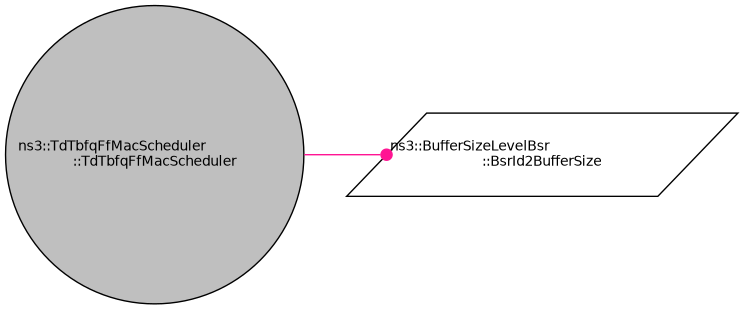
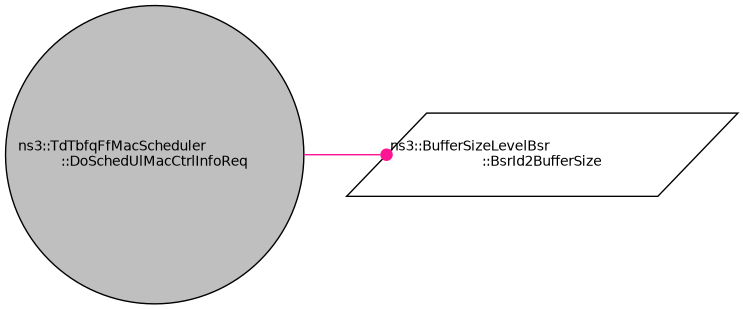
node "ns3::TdTbfqFfMacScheduler ::TdTbfqFfMacScheduler": label "ns3::TdTbfqFfMacScheduler ::TdTbfqFfMacScheduler" -> "ns3::TdTbfqFfMacScheduler ::DoSchedUlMacCtrlInfoReq"
